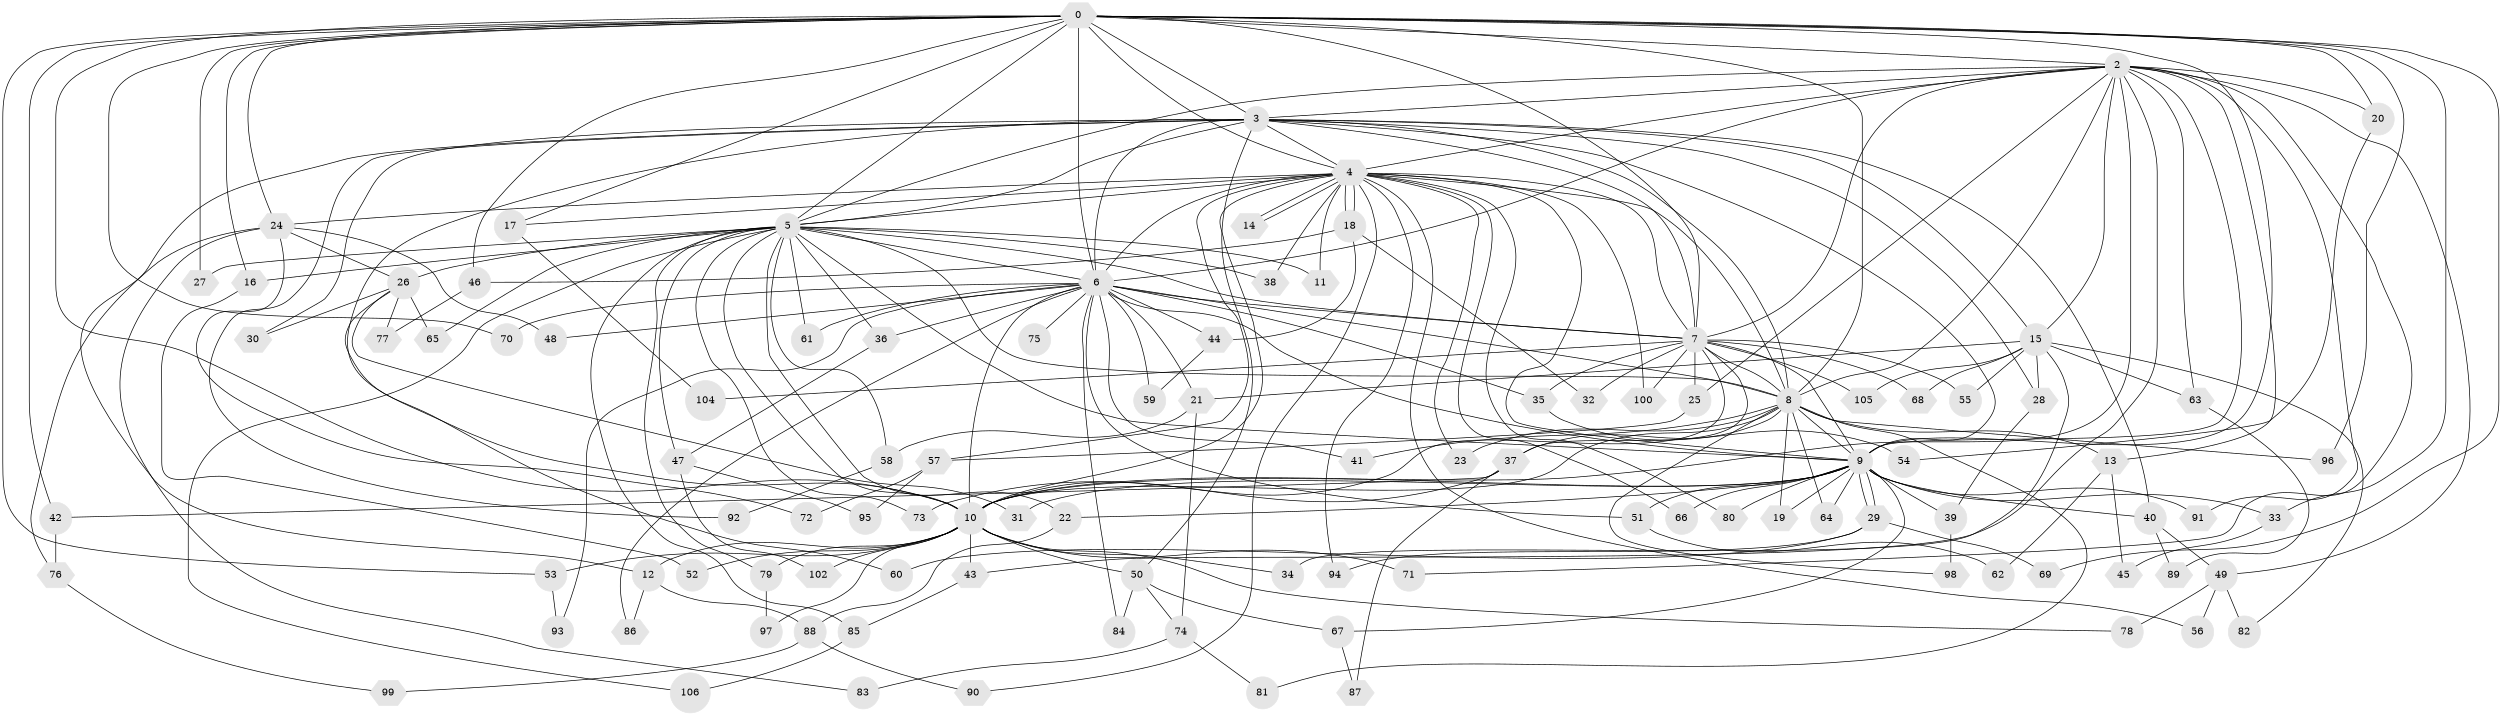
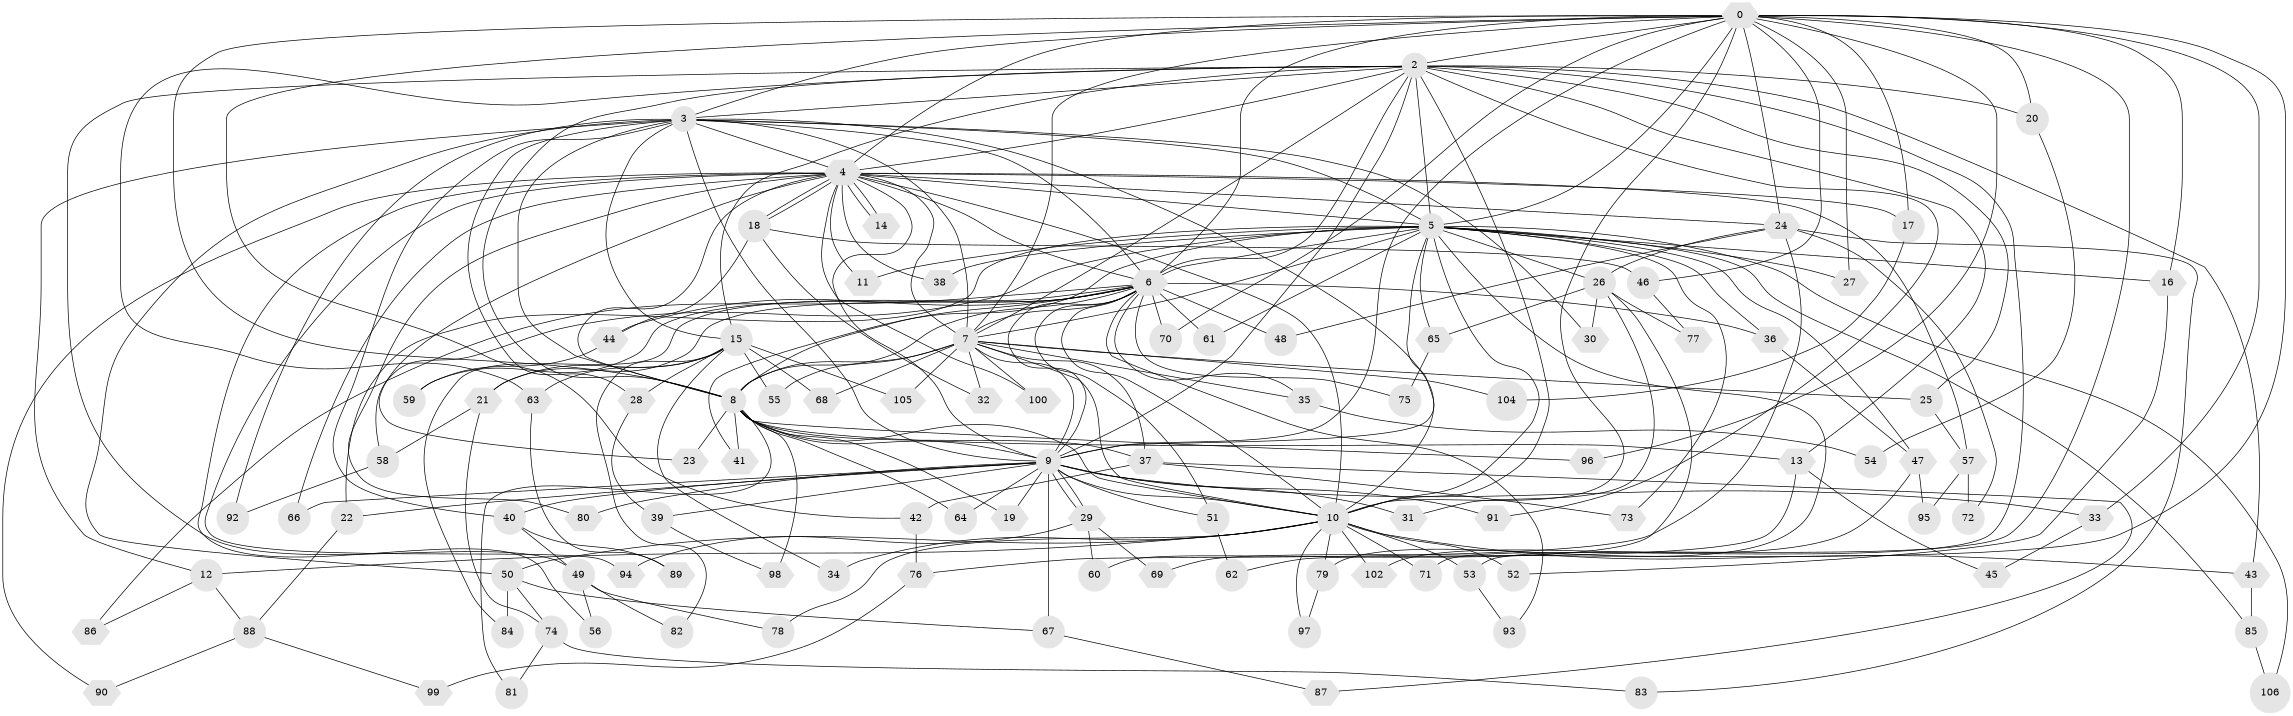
edge "65" -- "75": added
